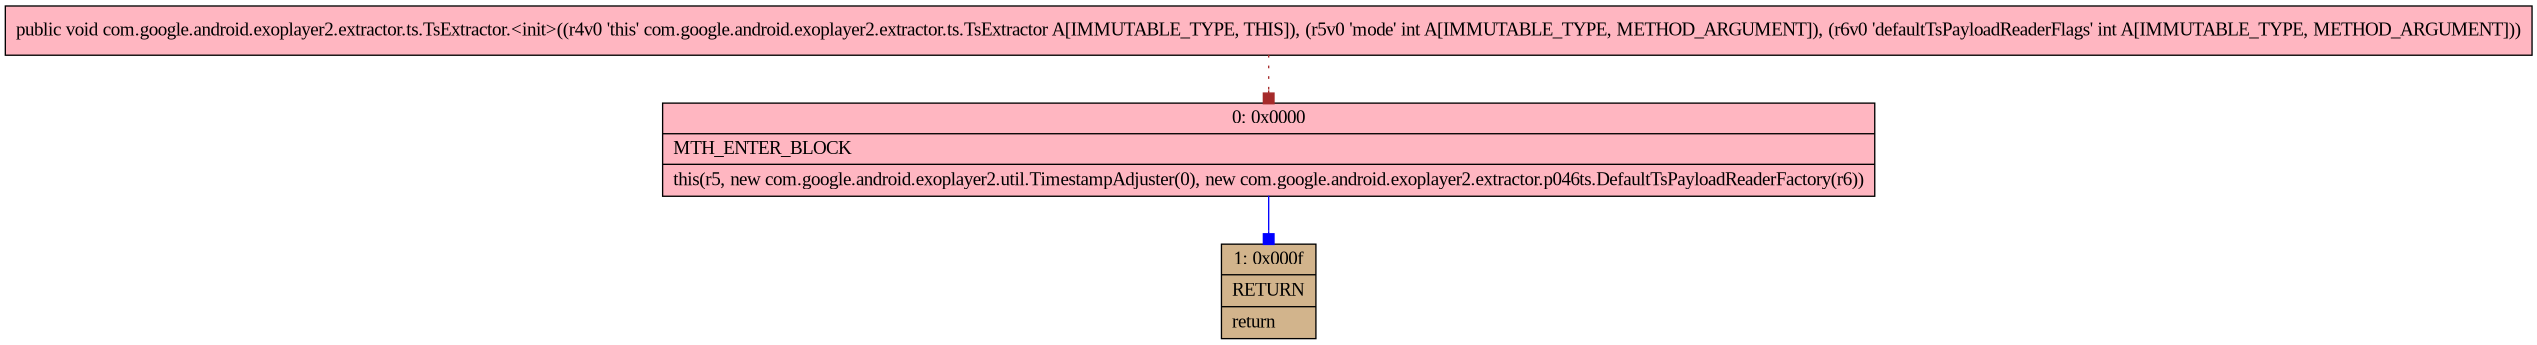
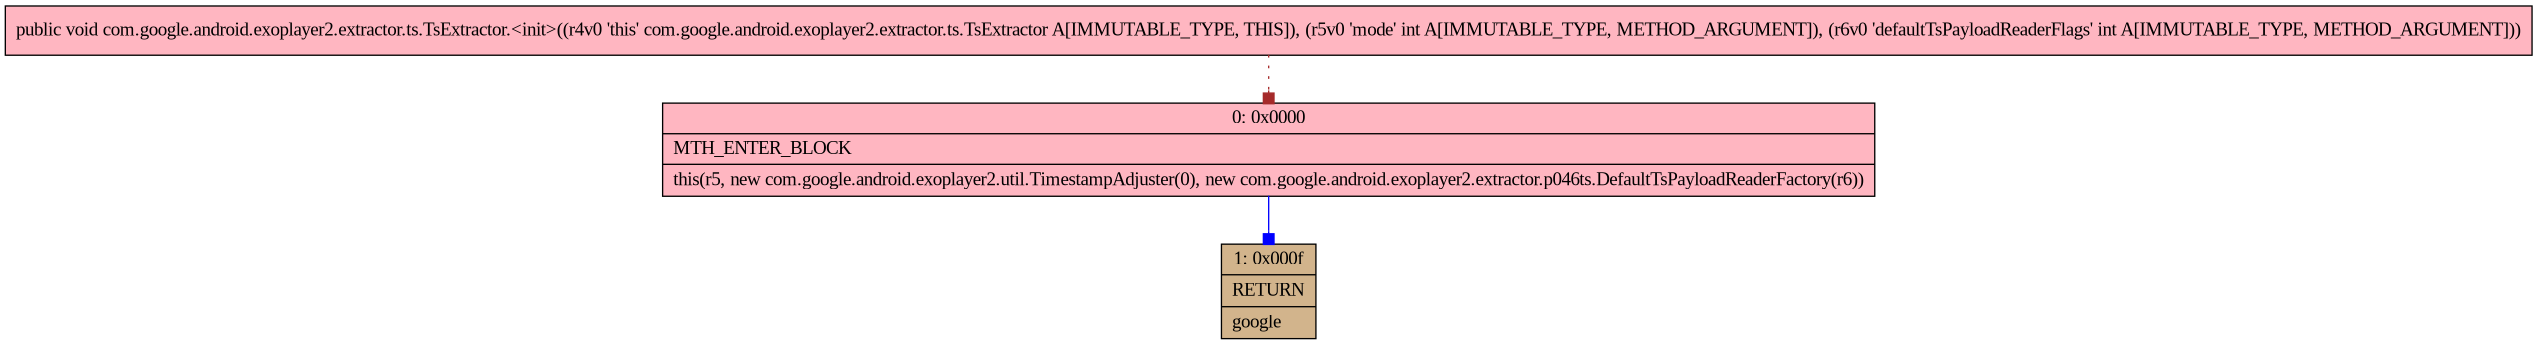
node "1: 0x000f": text "return" -> "google"
